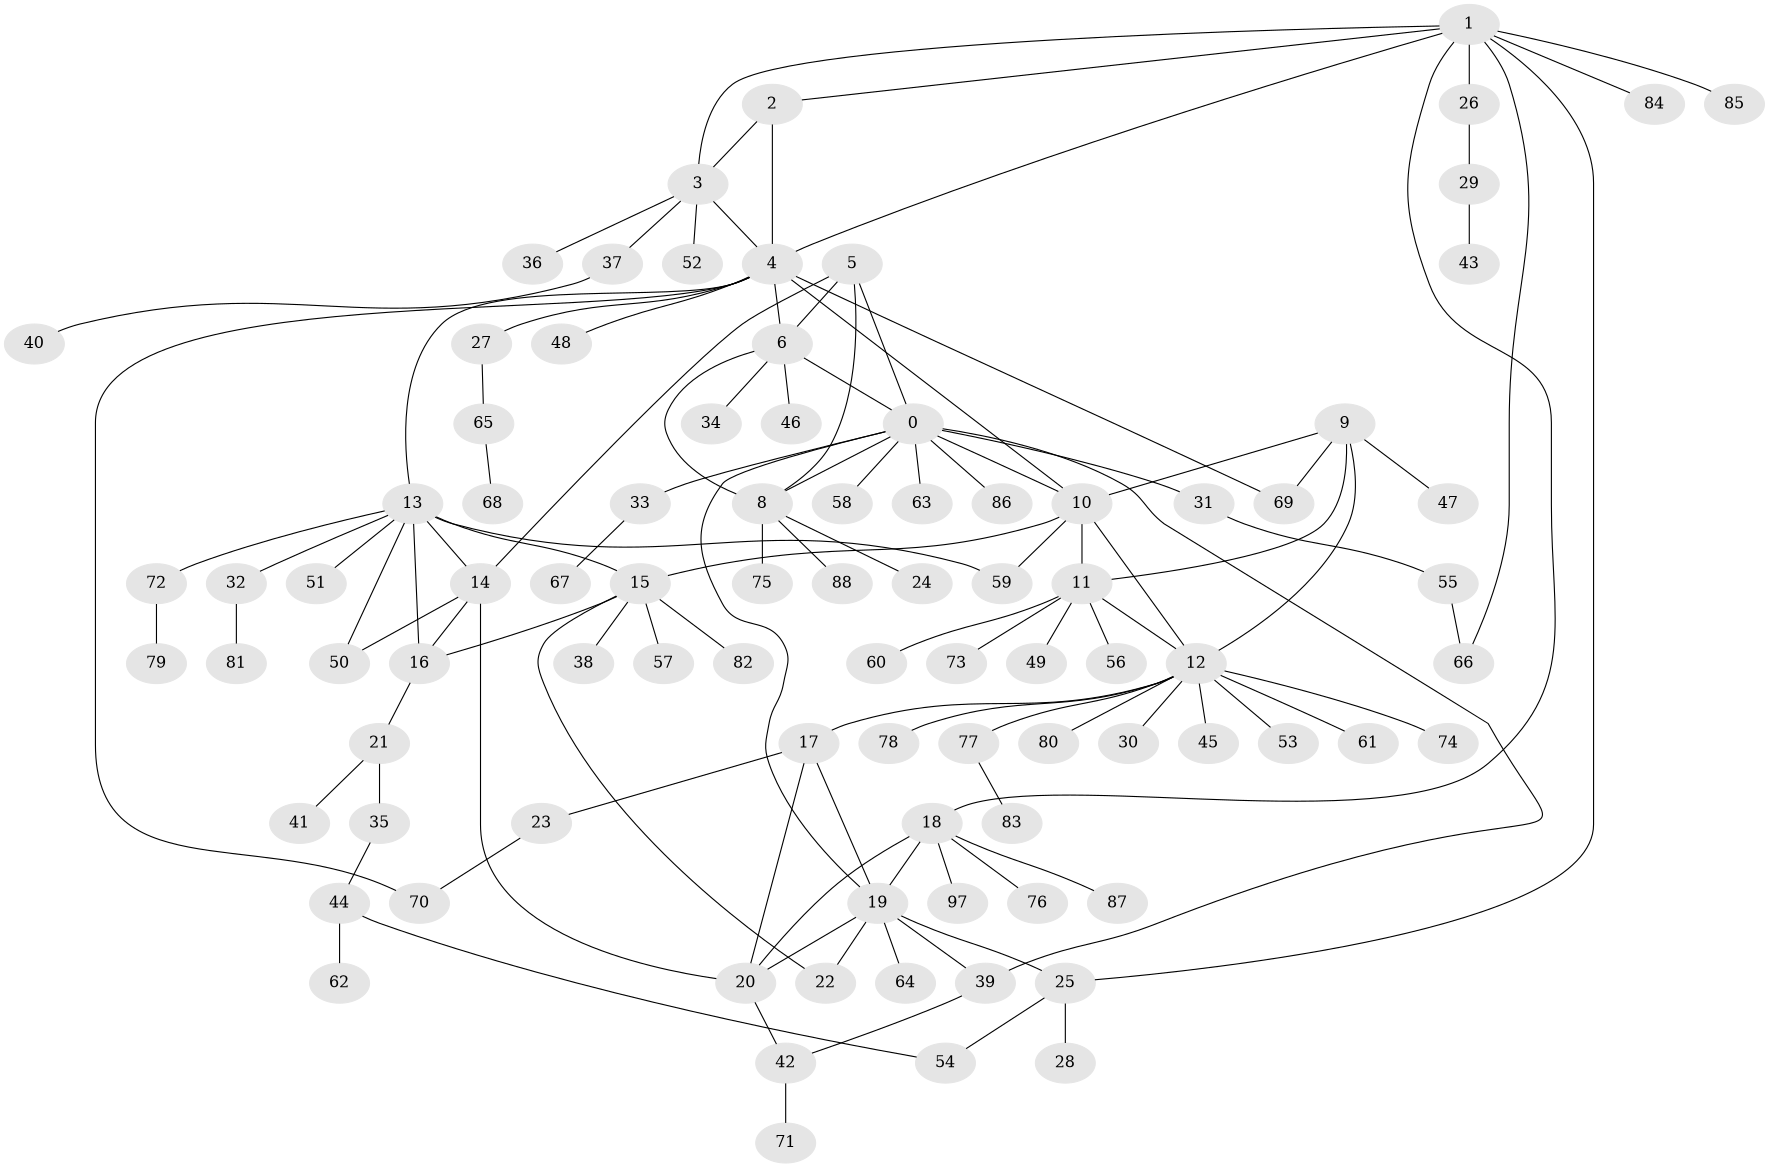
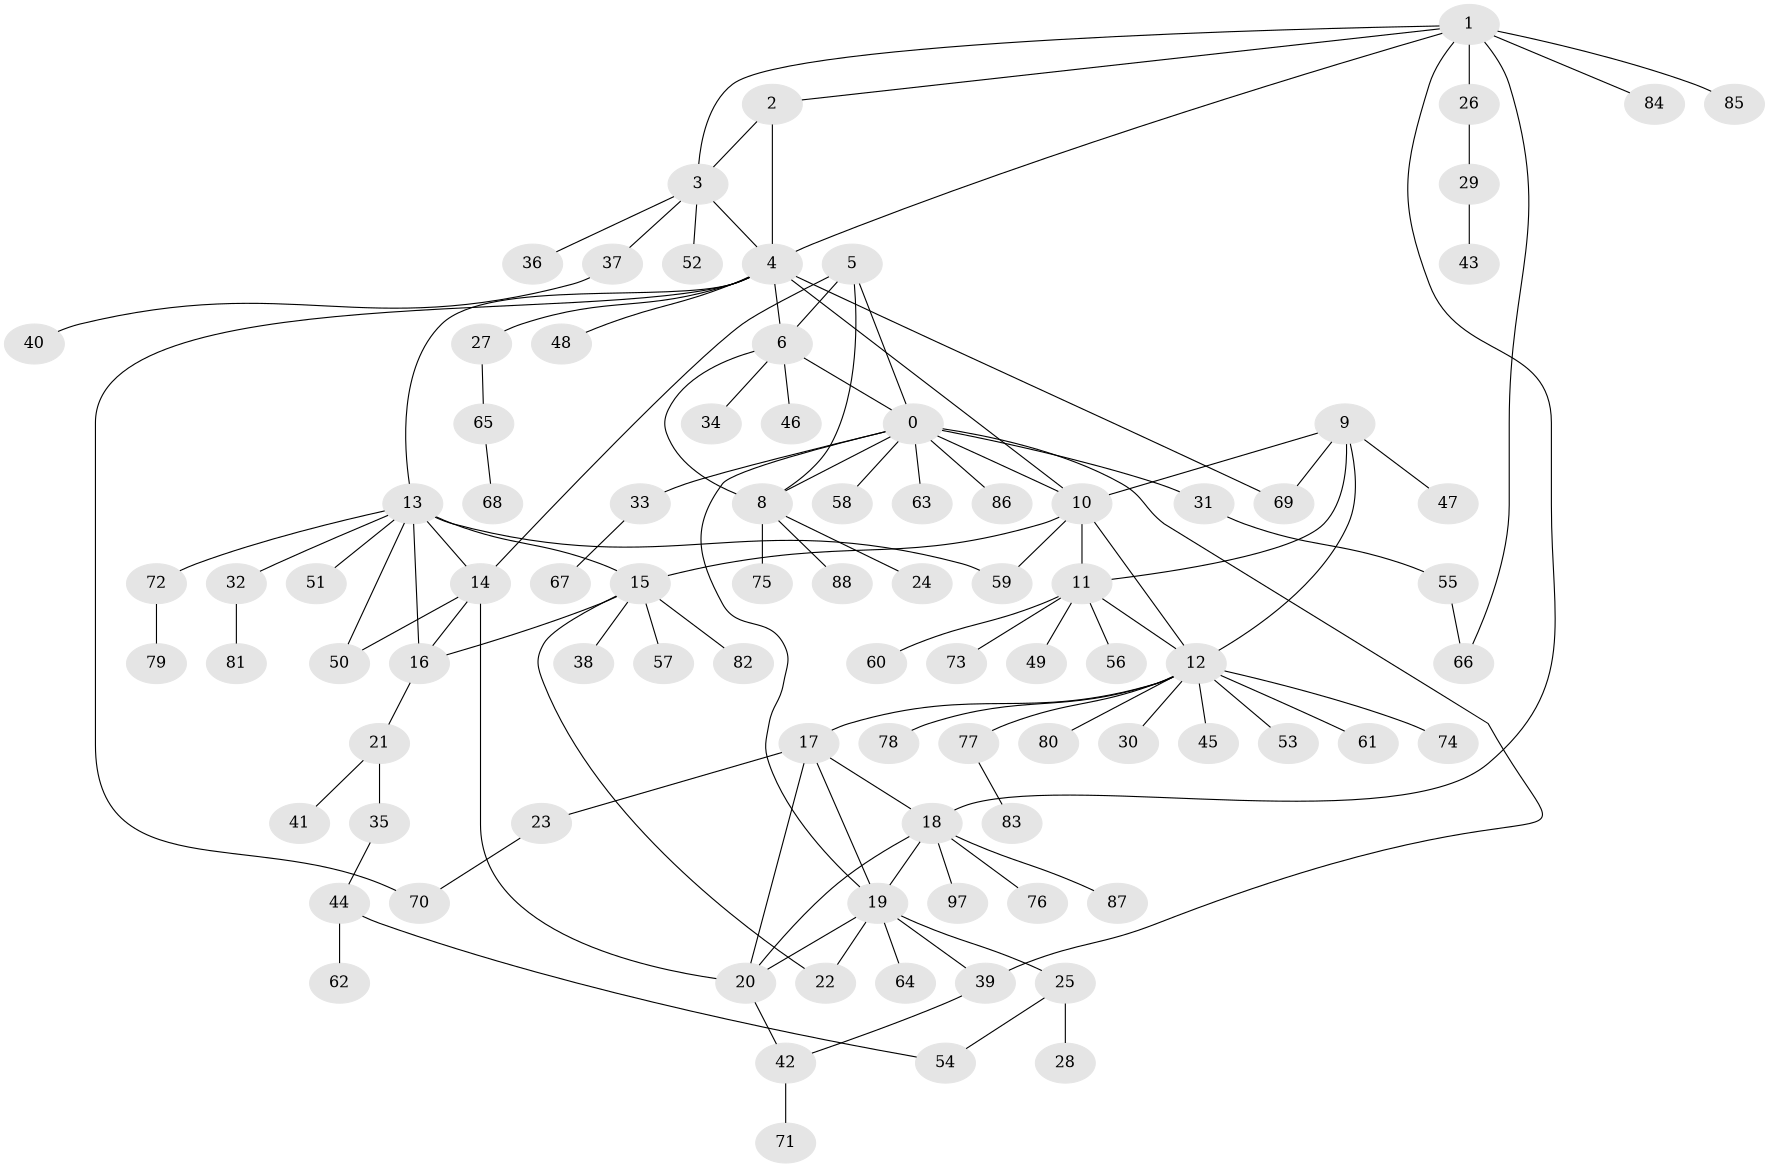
edge "1" -- "25": removed
edge "17" -- "18": added
